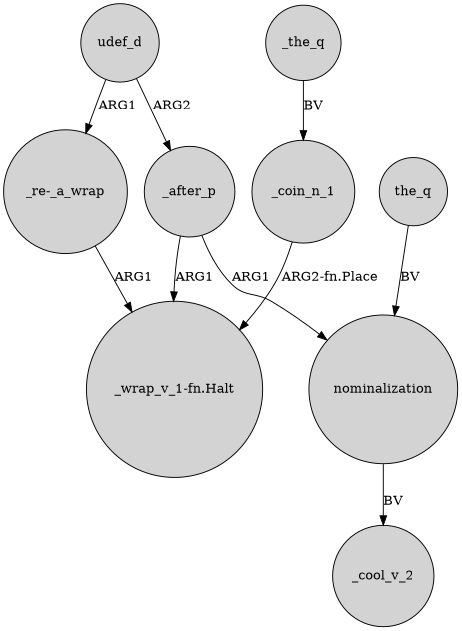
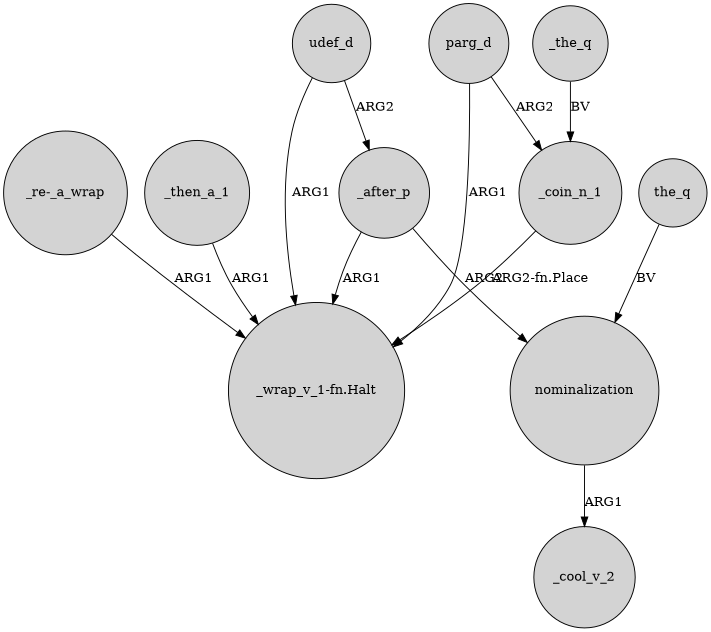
node "parg_d": added
edge "udef_d" -> "_re-_a_wrap": now "udef_d" -> "_wrap_v_1-fn.Halt"
node "_then_a_1": added
edge "_after_p" -> "nominalization": label "ARG1" -> "ARG2"
edge "nominalization" -> "_cool_v_2": label "BV" -> "ARG1"
